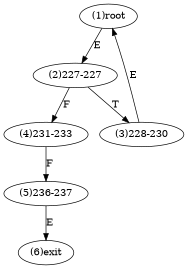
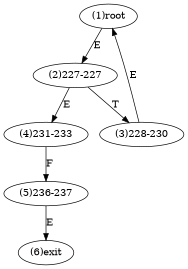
edge "(2)227-227" -> "(4)231-233": label "F" -> "E"
